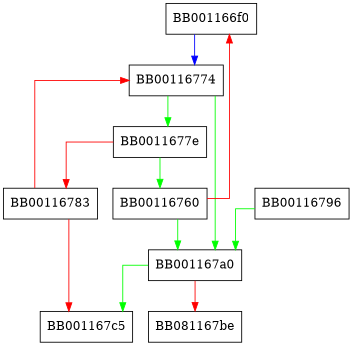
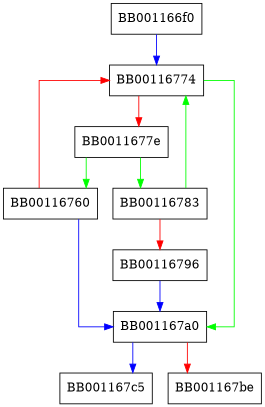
edge "BB00116783" -> "BB00116774": color red -> green
edge "BB00116774" -> "BB0011677e": color green -> red
edge "BB00116760" -> "BB001166f0": now "BB00116760" -> "BB00116774"
edge "BB0011677e" -> "BB00116783": color red -> green
edge "BB00116796" -> "BB001167a0": color green -> blue
edge "BB00116760" -> "BB001167a0": color green -> blue
edge "BB00116783" -> "BB001167c5": now "BB00116783" -> "BB00116796"
edge "BB001167a0" -> "BB001167c5": color green -> blue
node "BB081167be": label "BB081167be" -> "BB001167be"
